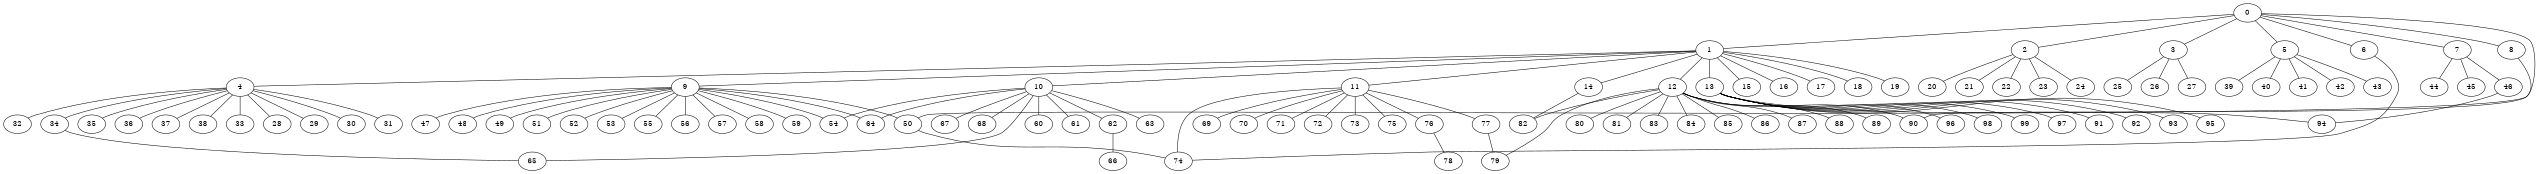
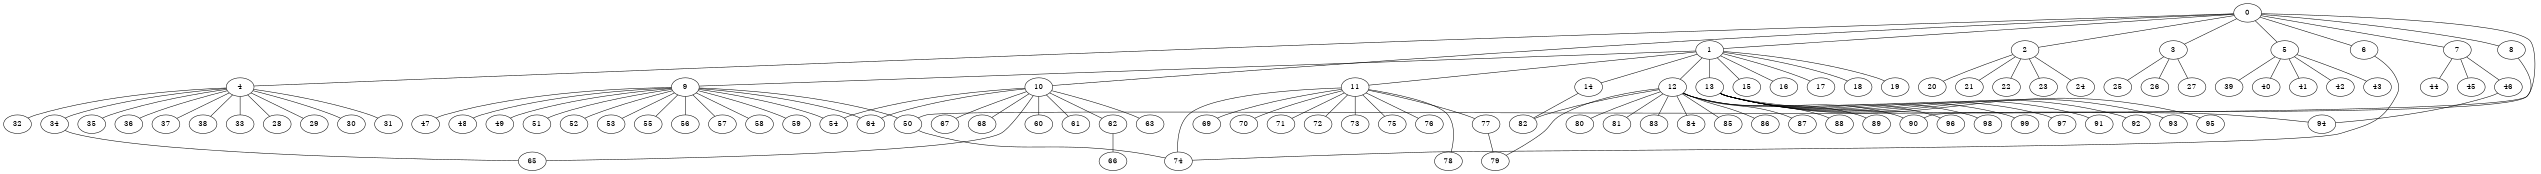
edge "1" -- "4": now "0" -- "4"
edge "1" -- "10": now "0" -- "10"
edge "76" -- "78": now "11" -- "78"
